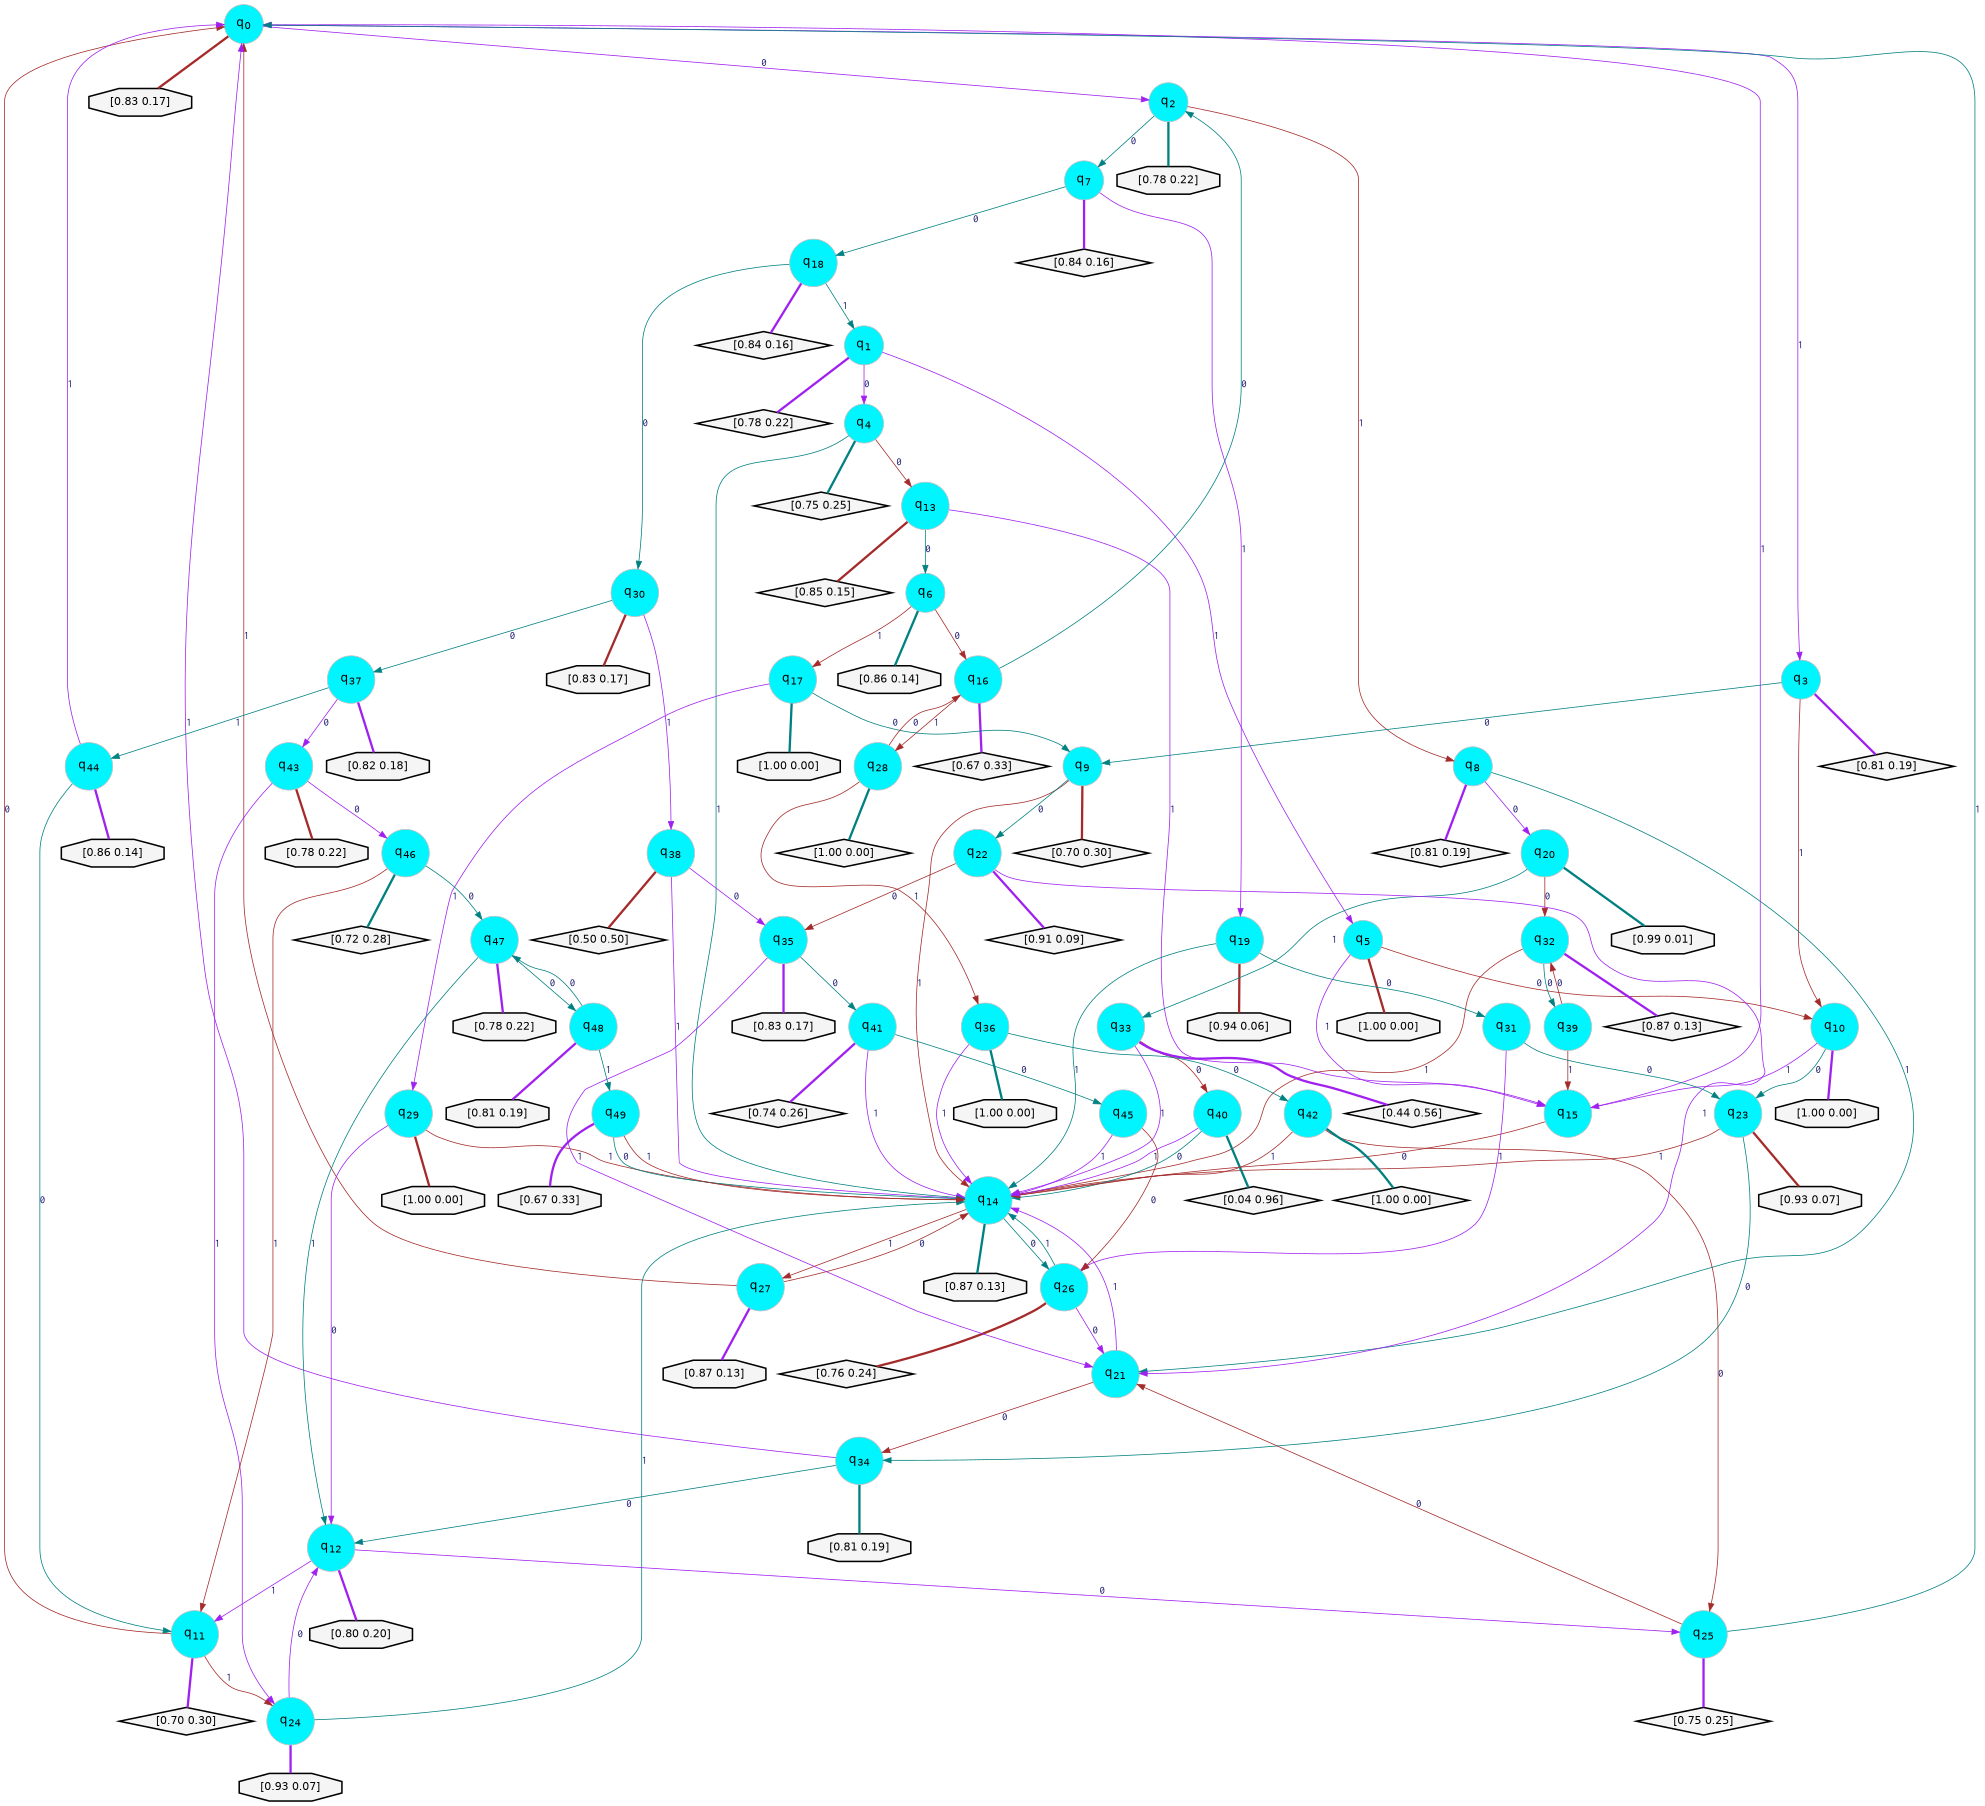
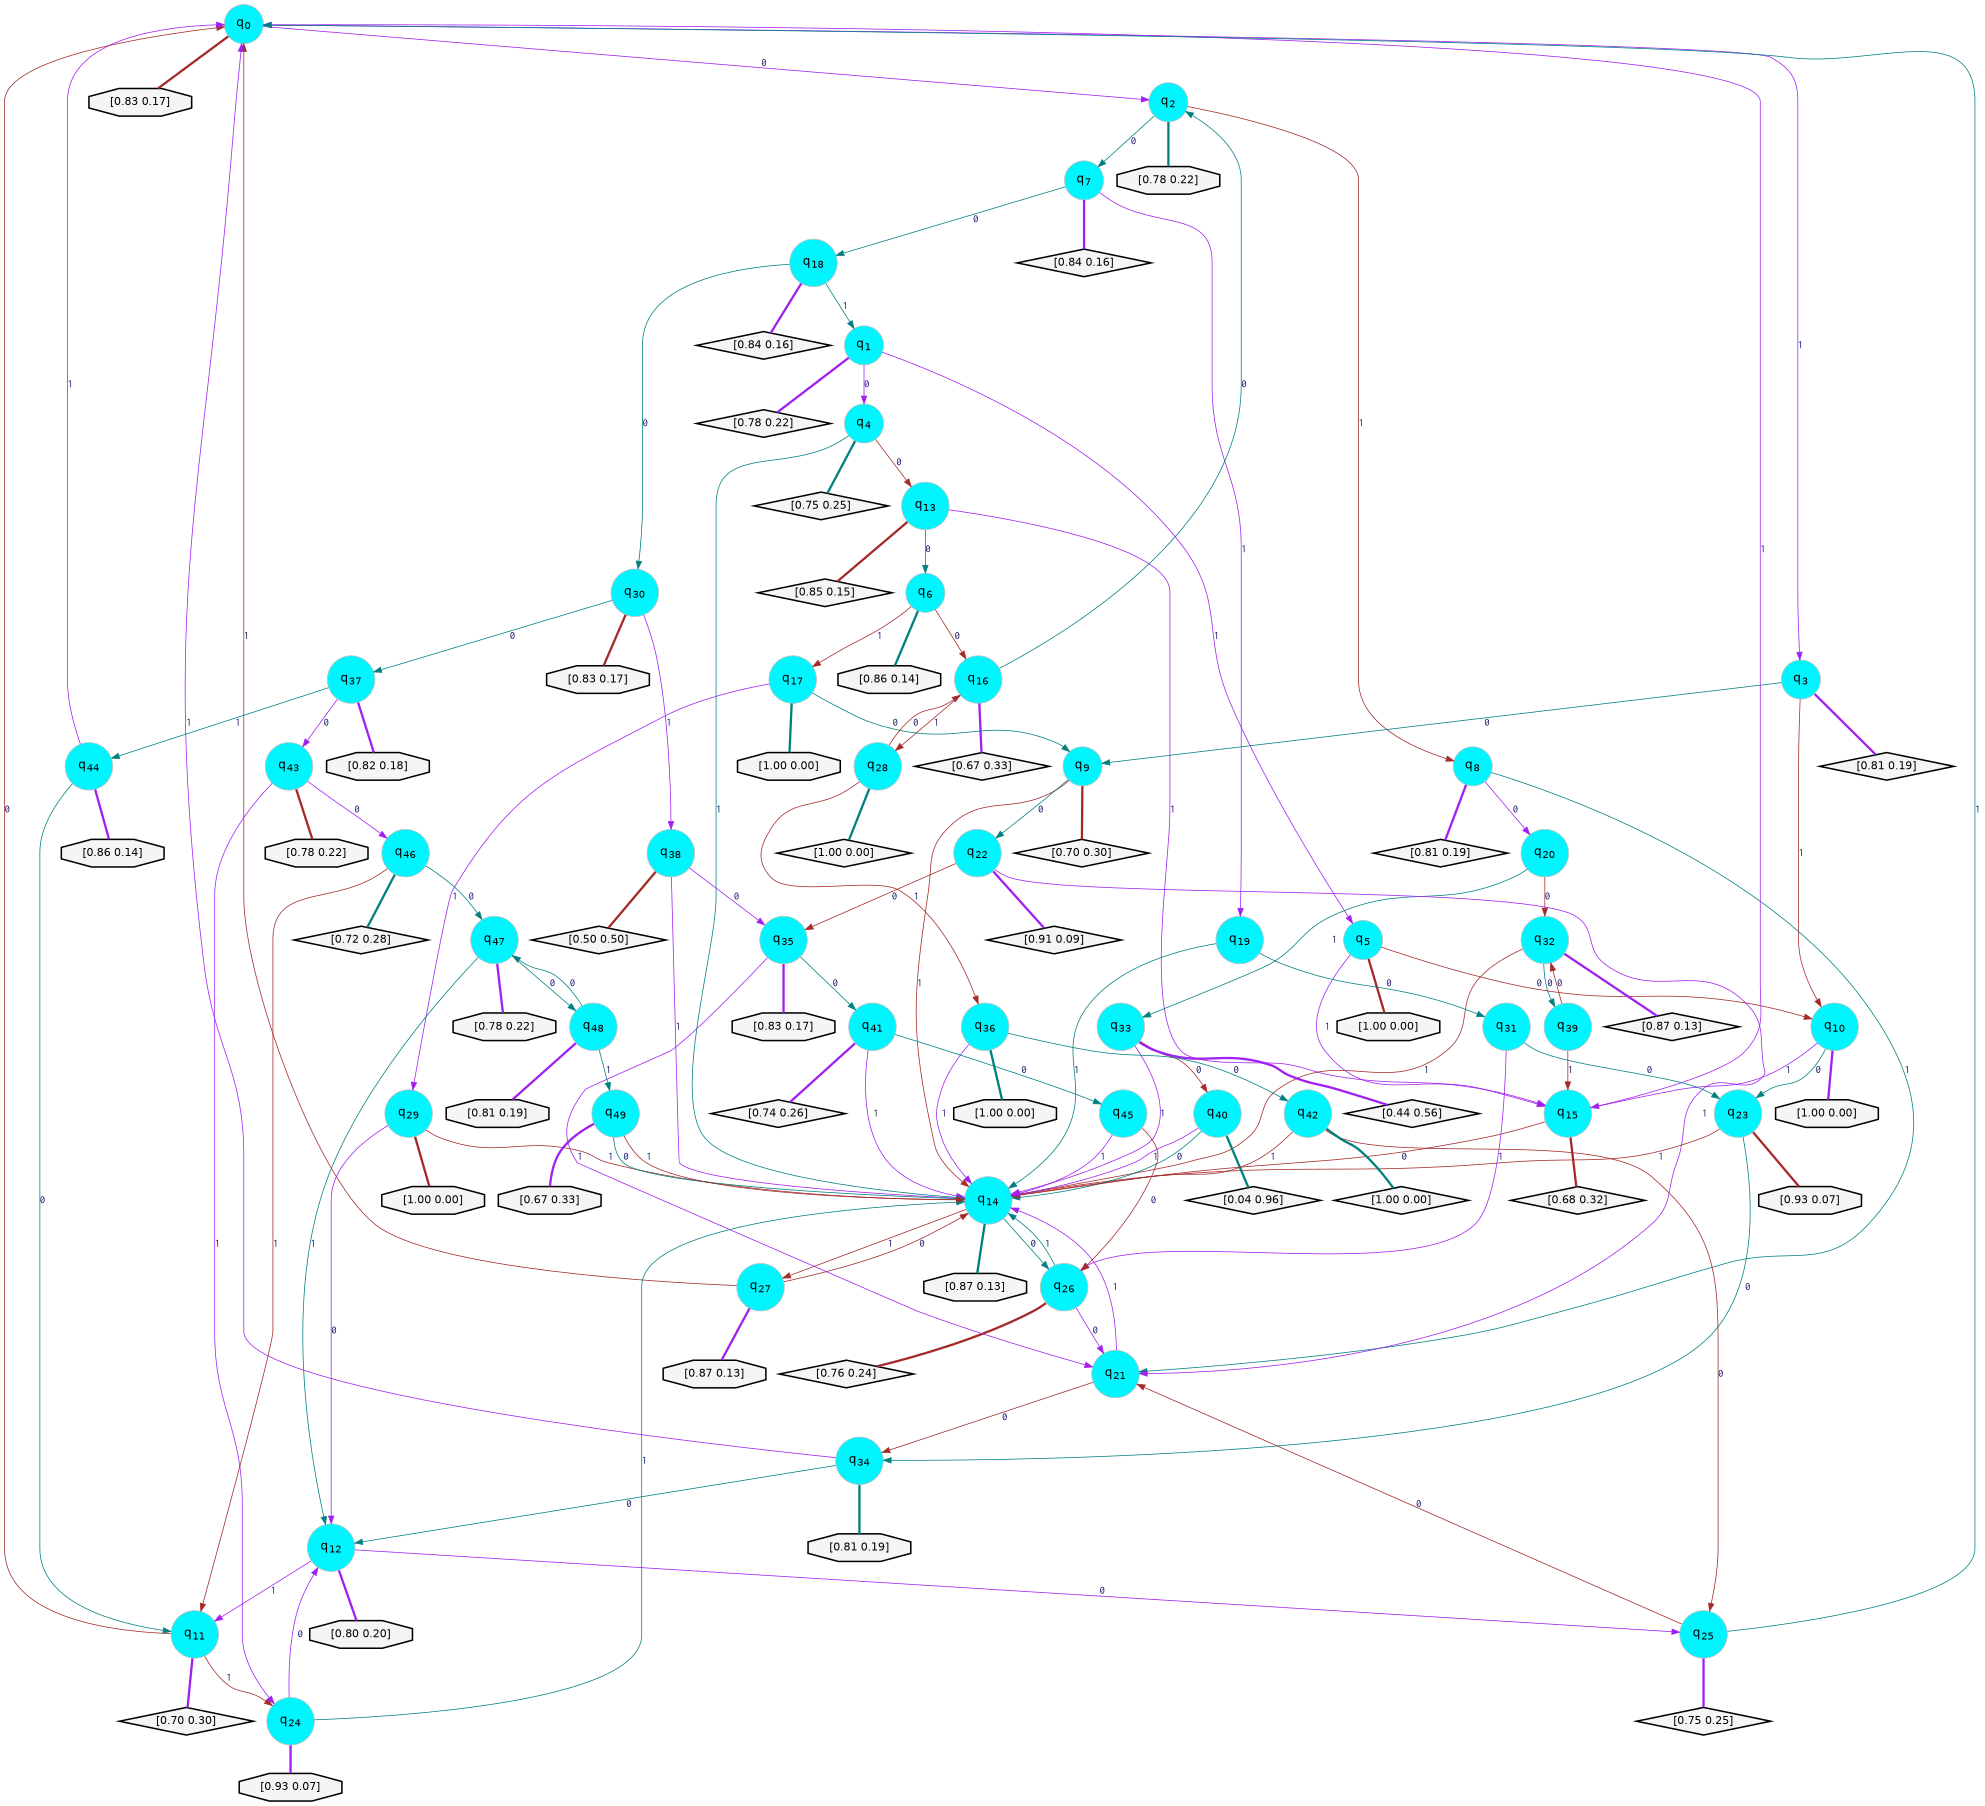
node "[0.99 0.01]": removed
node "[0.94 0.06]": removed
node "[0.68 0.32]": added
